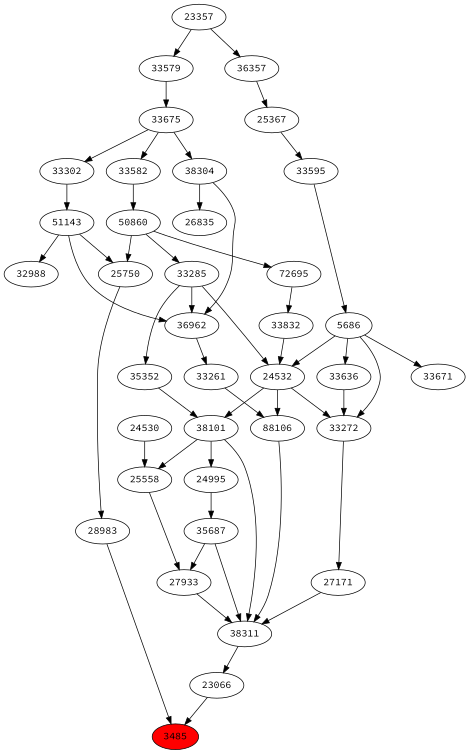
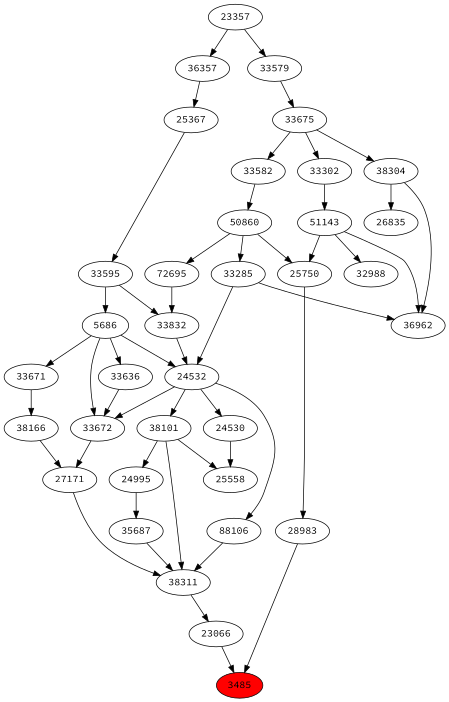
edge "33595" -> "33832": added
node "35352": removed
node "33261": removed
edge "24532" -> "24530": added
node "38166": added
node "33272": label "33272" -> "33672"
node "27933": removed
